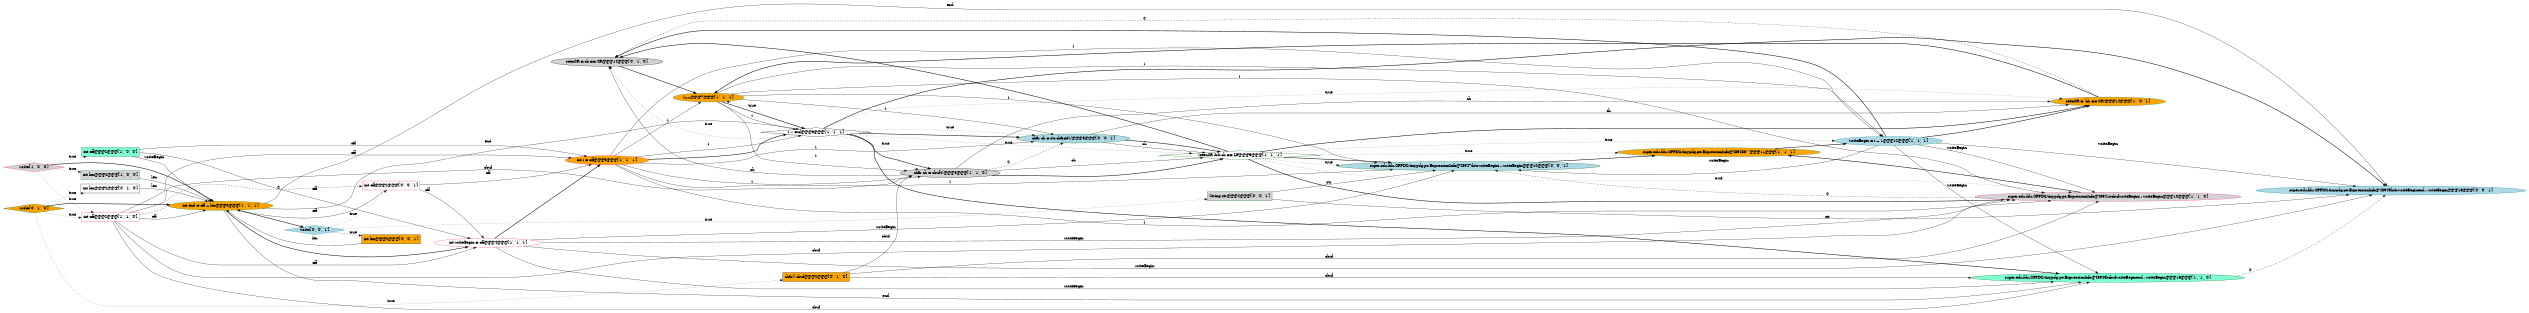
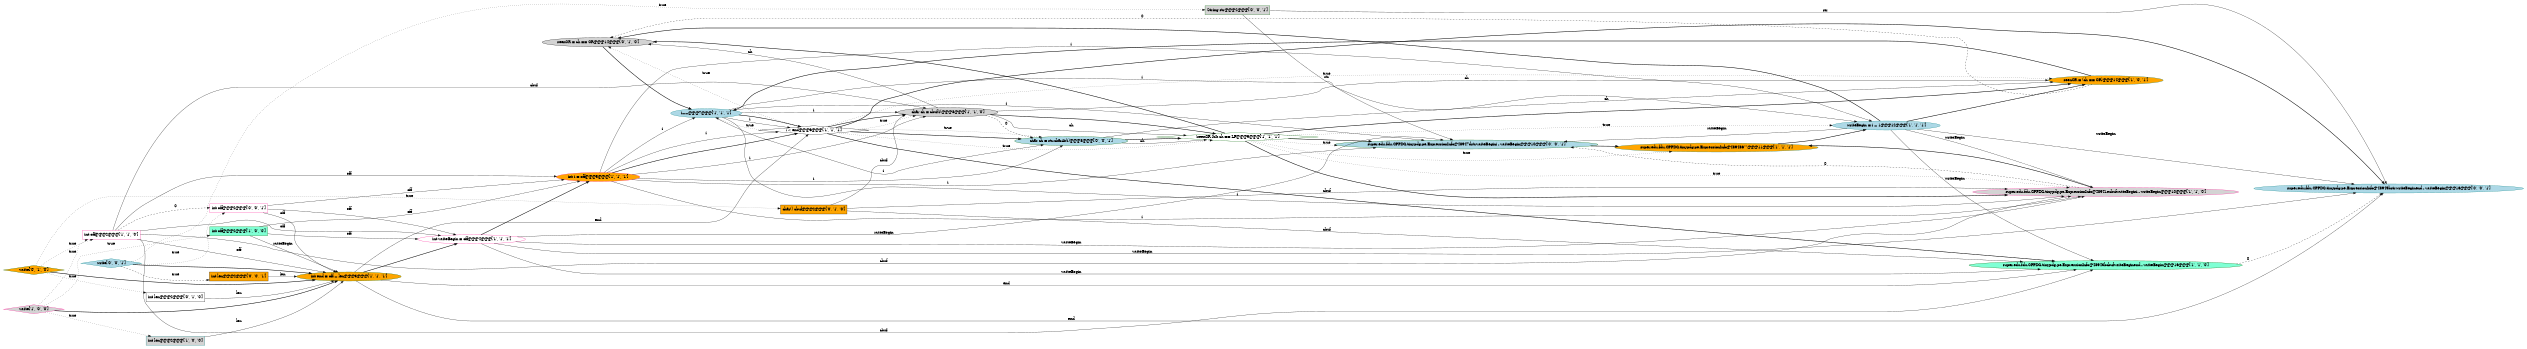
node "i++@@@7@@@['1', '1', '1']": fillcolor orange -> lightblue
edge "int end = off + len@@@3@@@['1', '1', '1']" -> "write['0', '0', '1']": reversed
